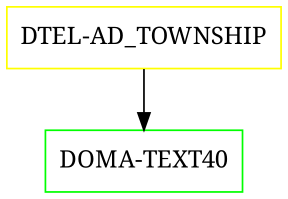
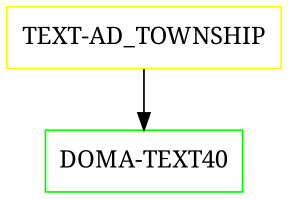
node "DTEL-AD_TOWNSHIP": label "DTEL-AD_TOWNSHIP" -> "TEXT-AD_TOWNSHIP"
